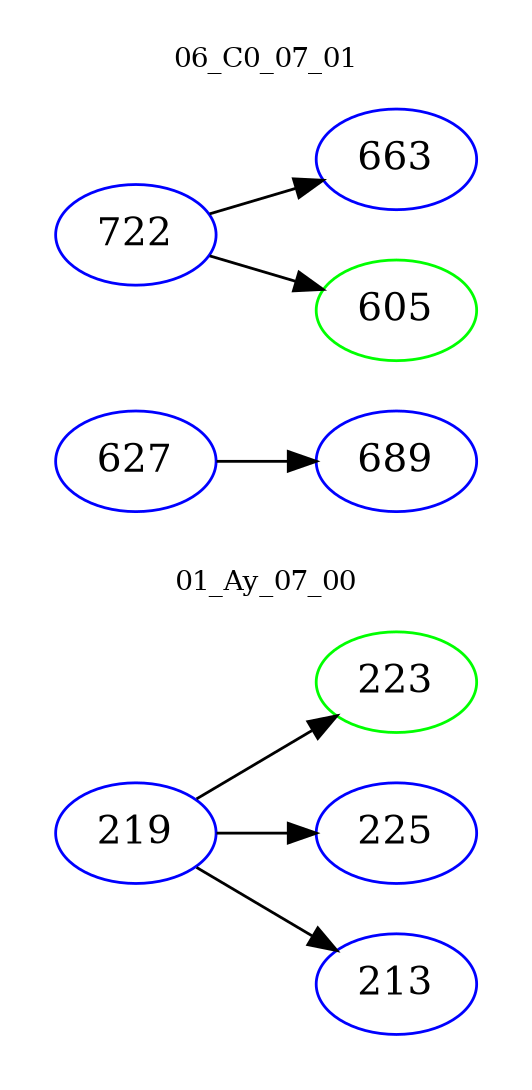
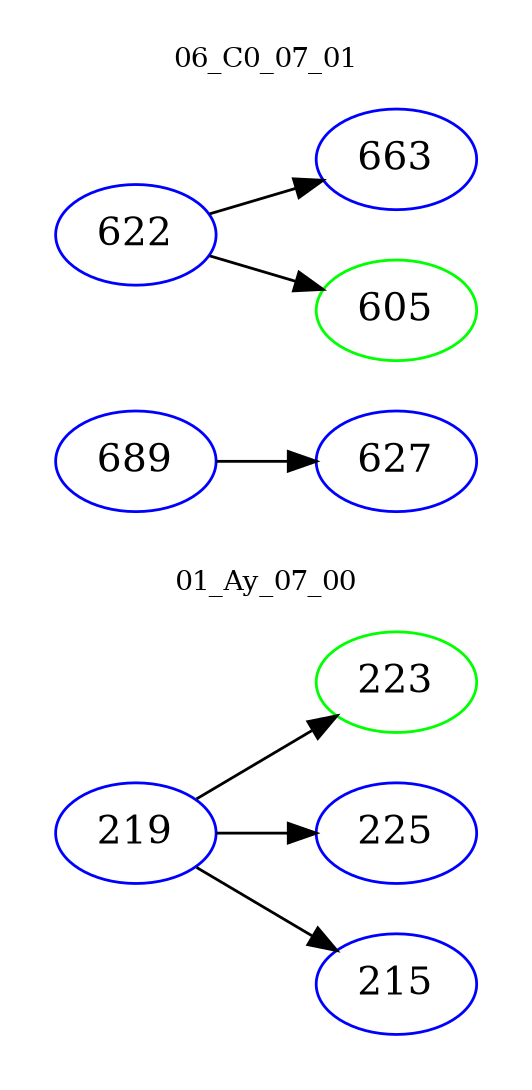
node "722": label "722" -> "622"
edge "627" -> "689": reversed
node "213": label "213" -> "215"
